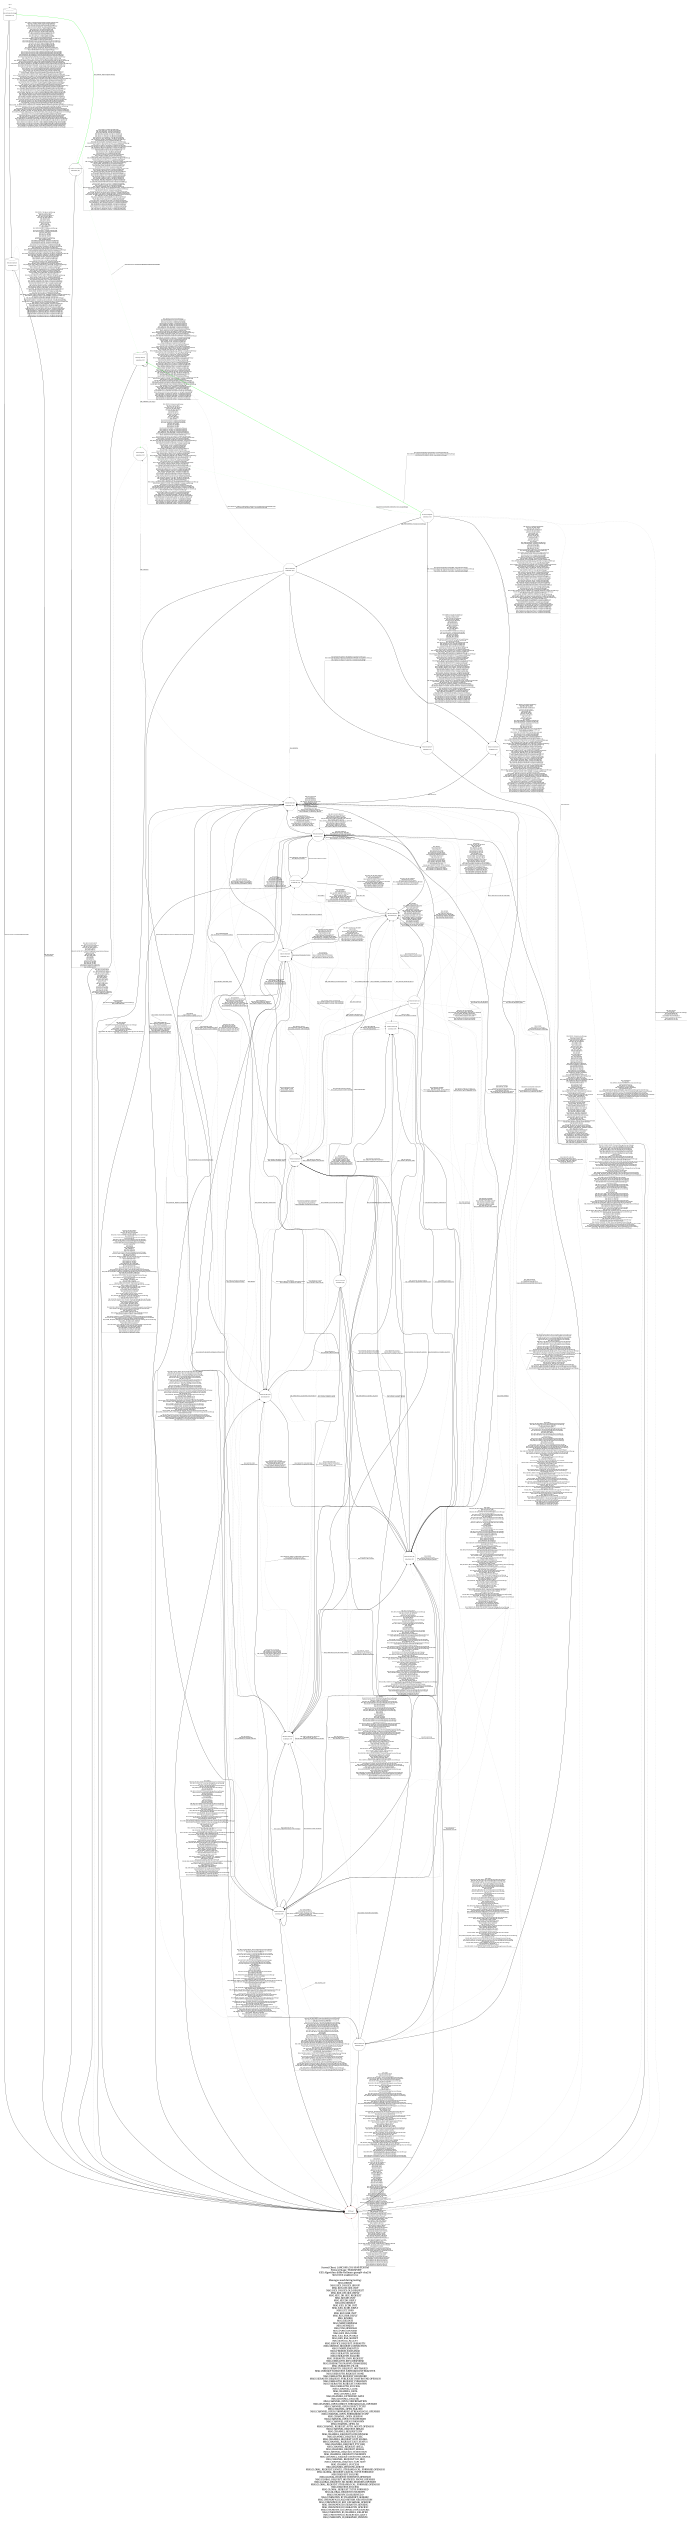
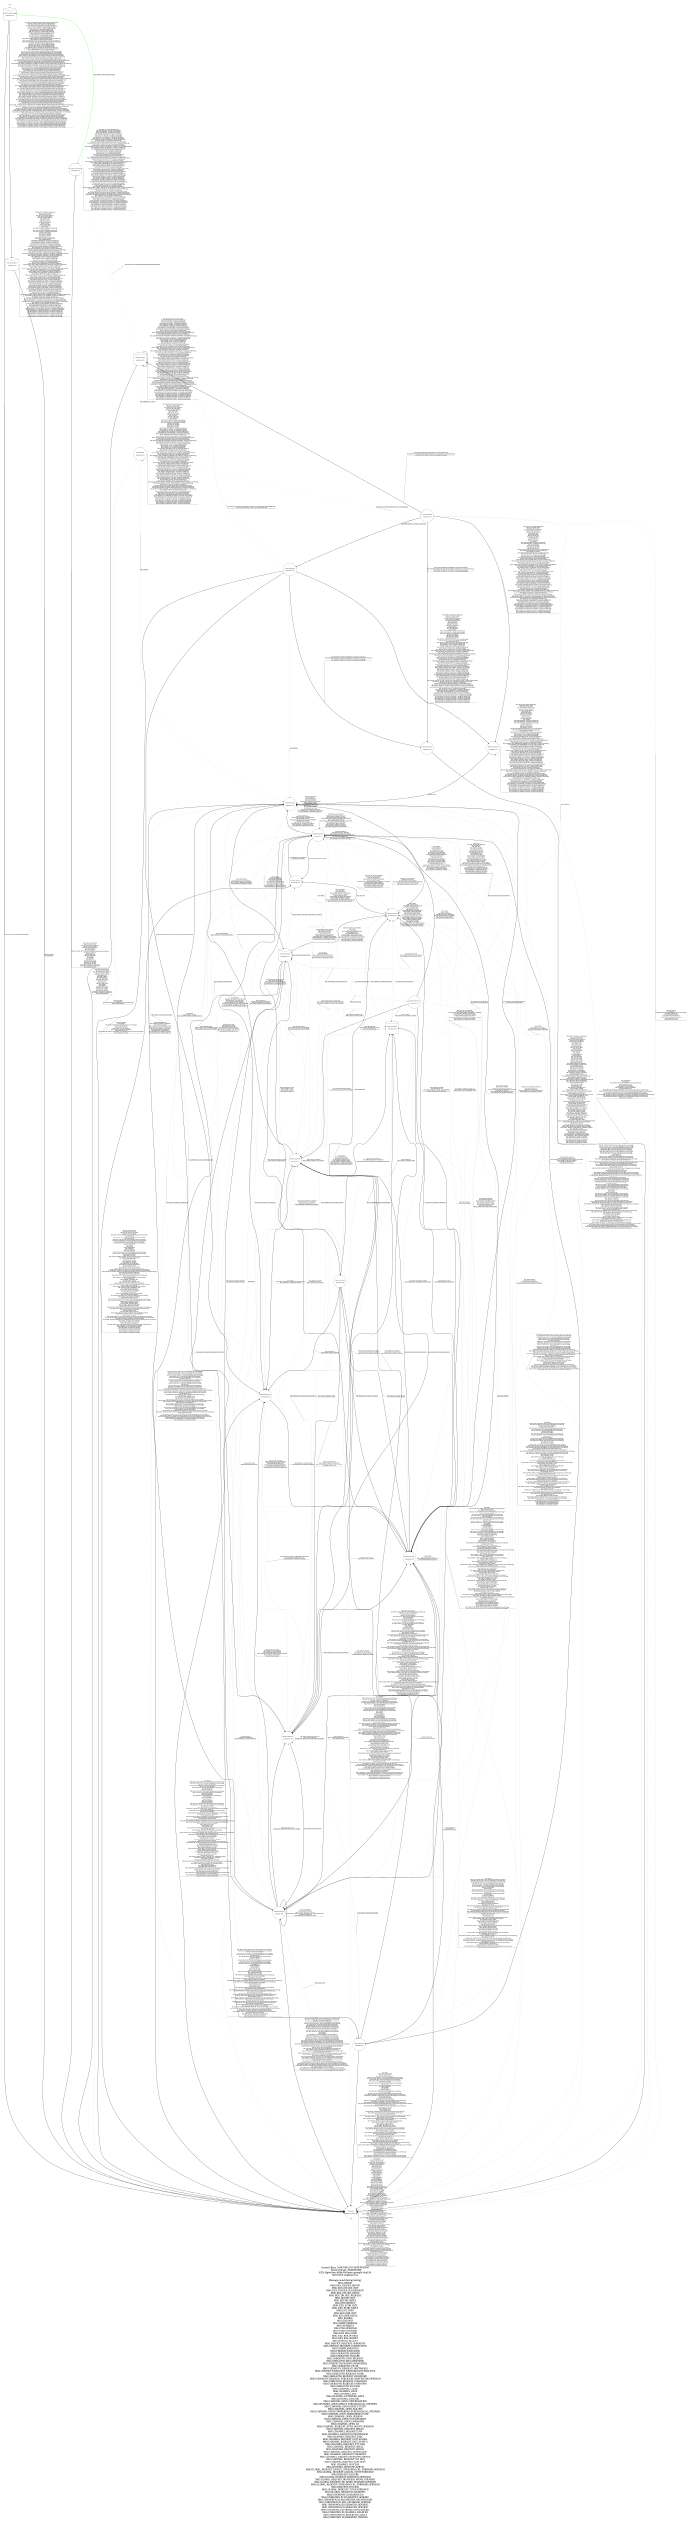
edge "Protocol Completed SocketState: [UP]" -> "KEX: Keys Derived SocketState: [UP]": color GREEN -> black
